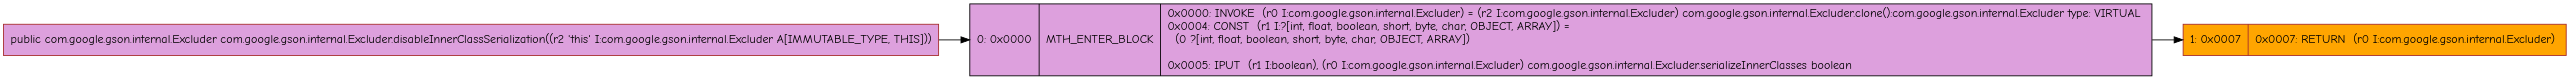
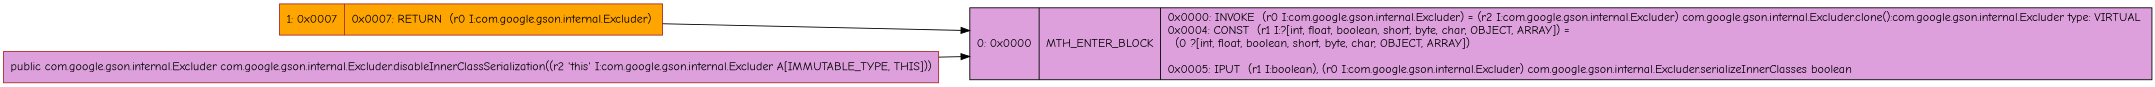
edge "0: 0x0000" -> "1: 0x0007": reversed
